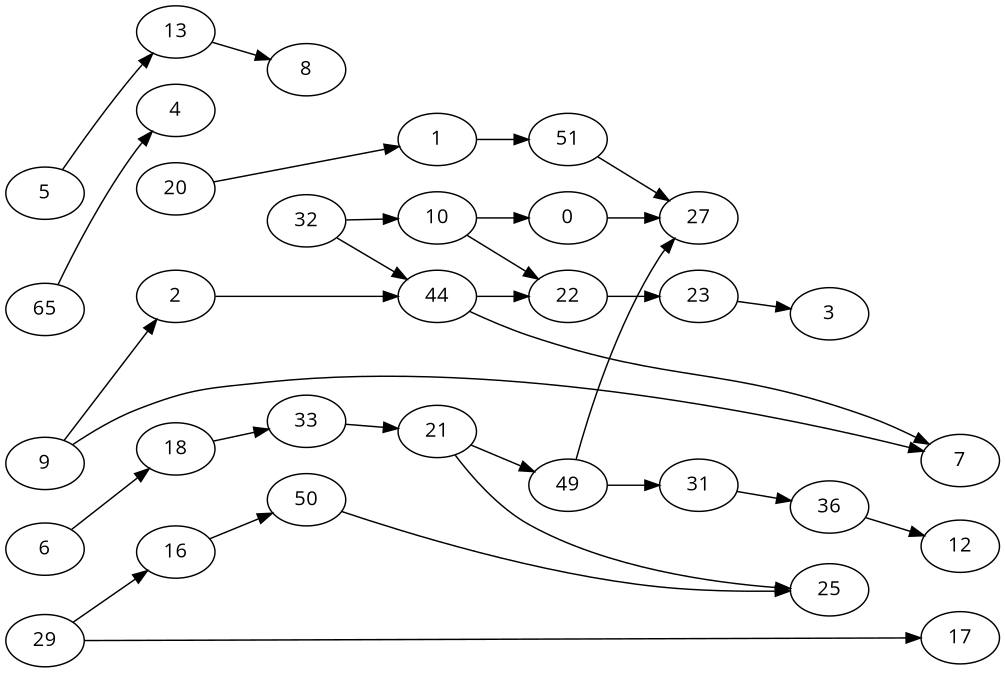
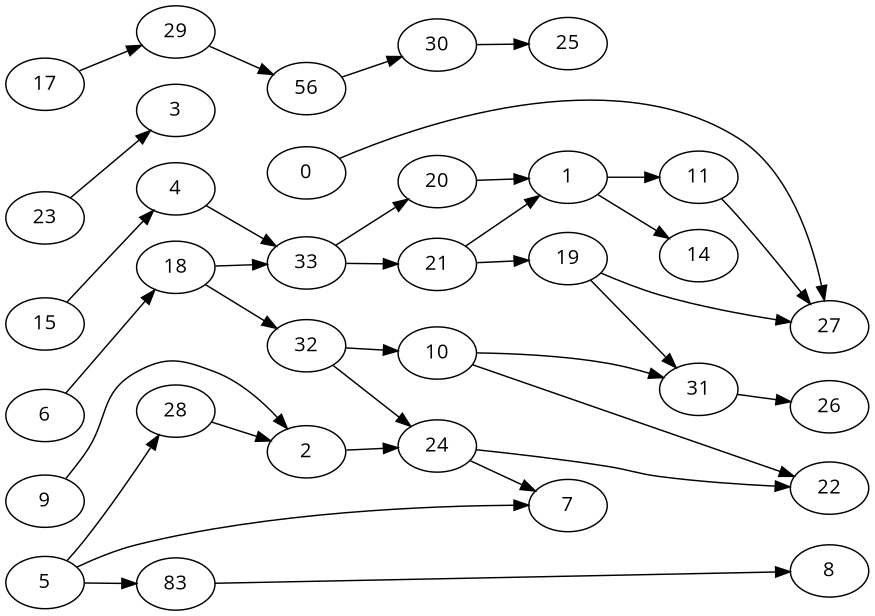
node "13": label "13" -> "83"
node "51": label "51" -> "11"
edge "10" -> "0": now "10" -> "31"
edge "4" -> "33": added
edge "33" -> "20": added
node "14": added
node "44": label "44" -> "24"
edge "22" -> "23": removed
edge "18" -> "32": added
node "65": label "65" -> "15"
edge "9" -> "7": now "5" -> "7"
node "28": added
node "49": label "49" -> "19"
node "50": label "50" -> "30"
node "36": label "36" -> "26"
node "12": removed
node "16": label "16" -> "56"
edge "21" -> "25": now "21" -> "1"
edge "29" -> "17": reversed
